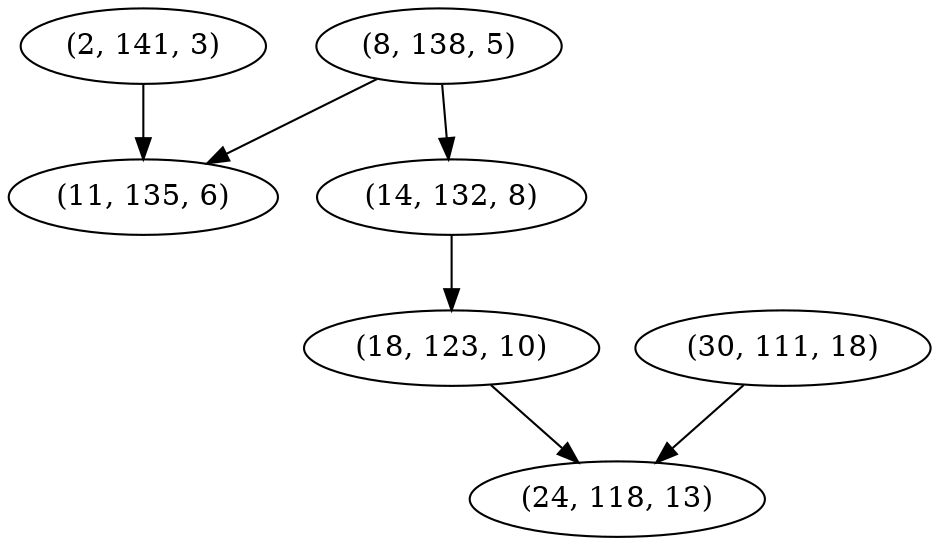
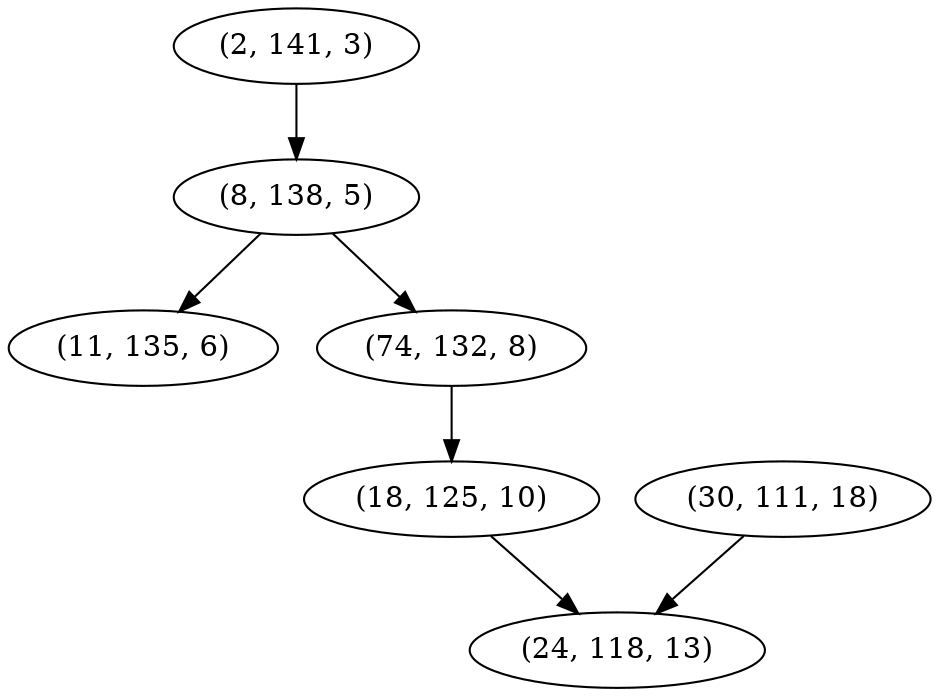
edge "(2, 141, 3)" -> "(11, 135, 6)": now "(2, 141, 3)" -> "(8, 138, 5)"
node "(14, 132, 8)": label "(14, 132, 8)" -> "(74, 132, 8)"
node "(18, 123, 10)": label "(18, 123, 10)" -> "(18, 125, 10)"
